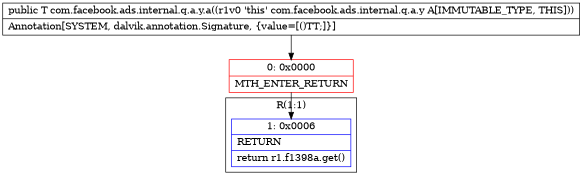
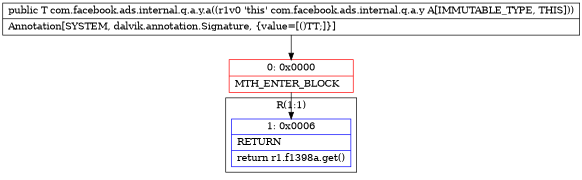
node "0: 0x0000": text "MTH_ENTER_RETURN" -> "MTH_ENTER_BLOCK"
